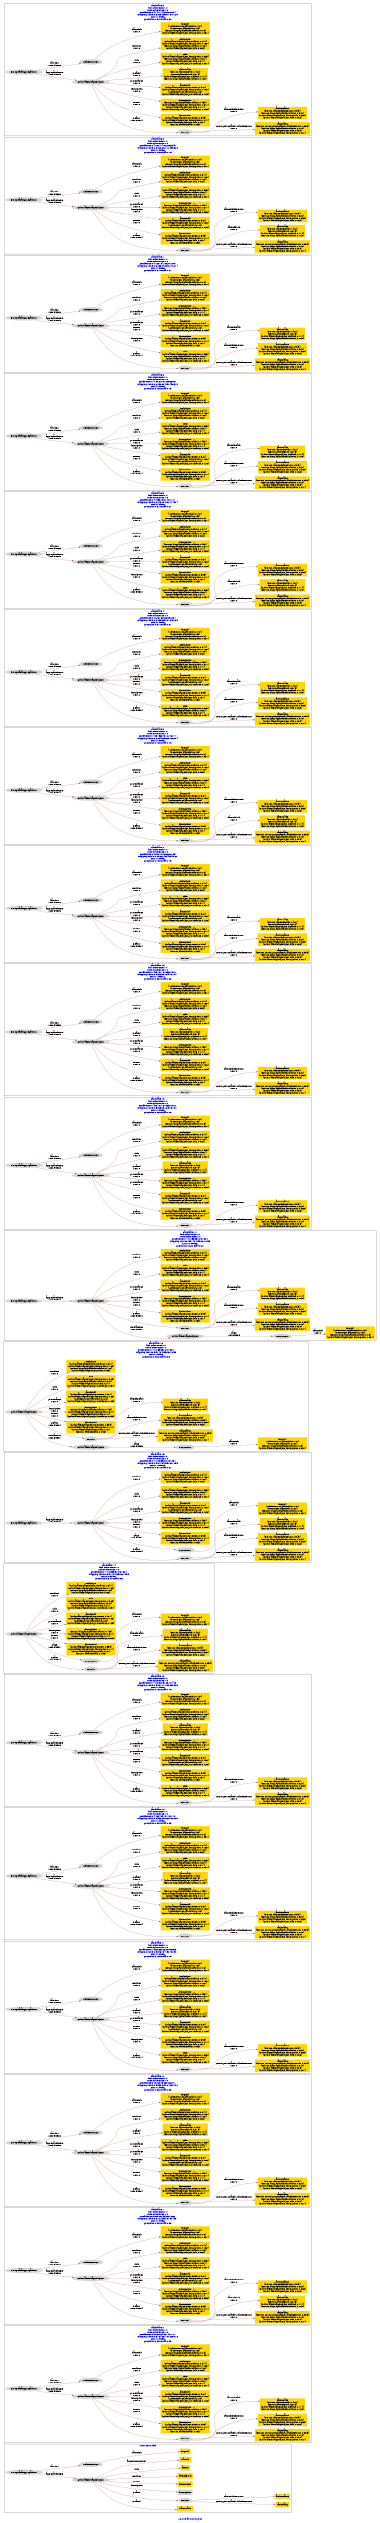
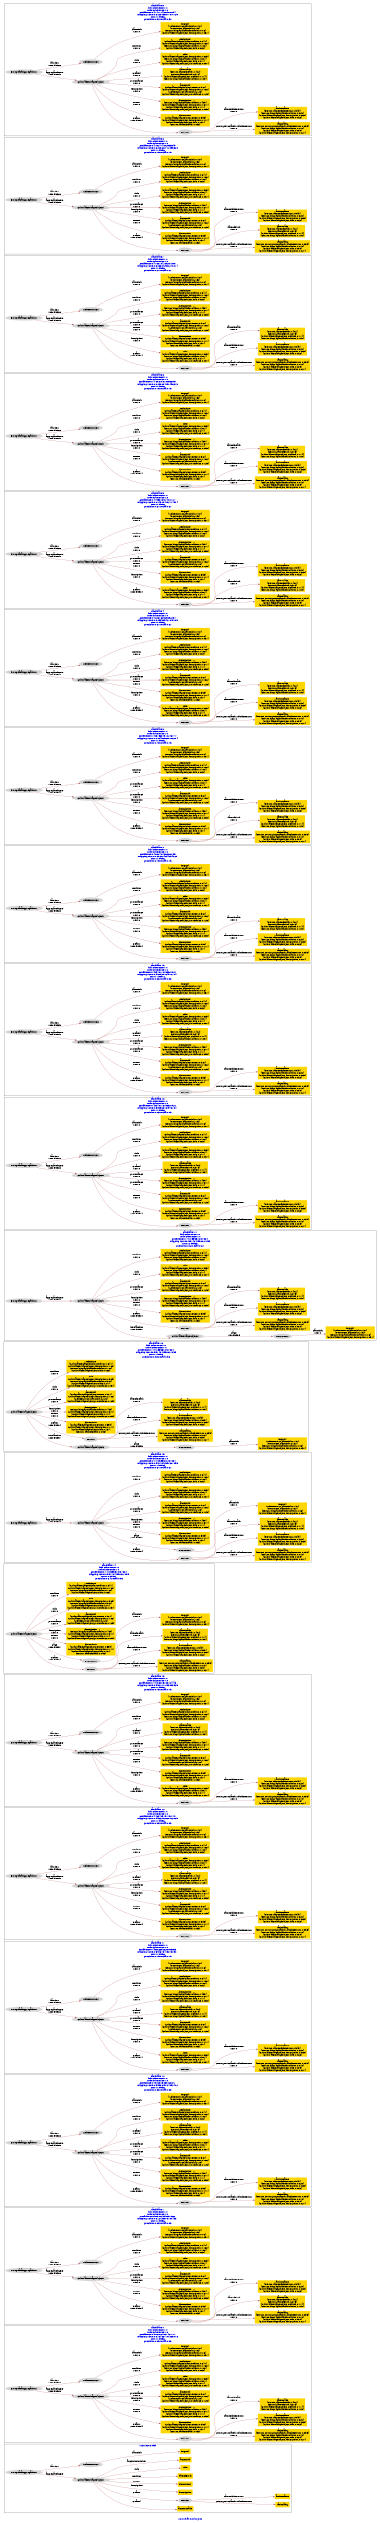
node "date_id": label "date_id" -> "access_id"
node "access": label "access" -> "title"
node "description": fillcolor lightgray -> gold
node "date_made": label "date_made" -> "access_made"
